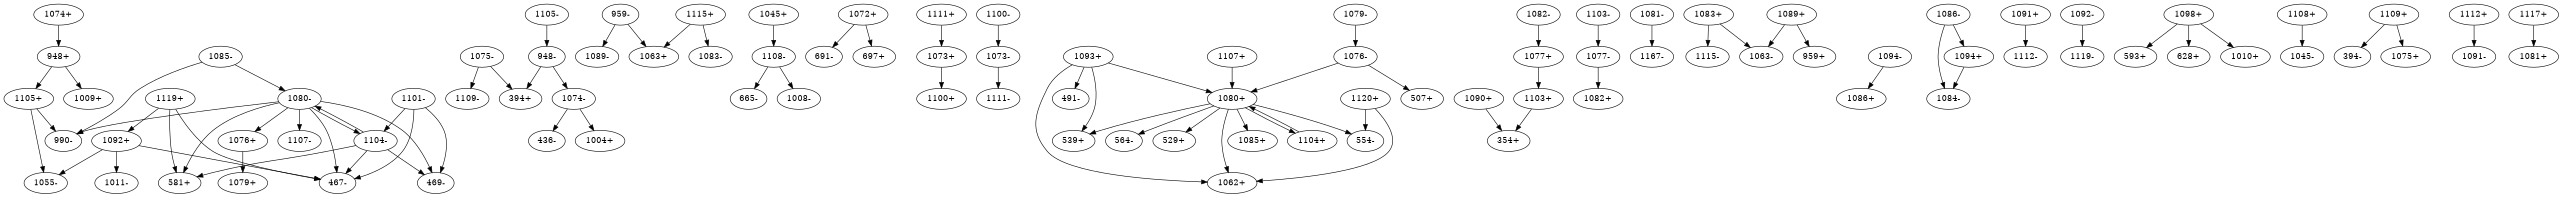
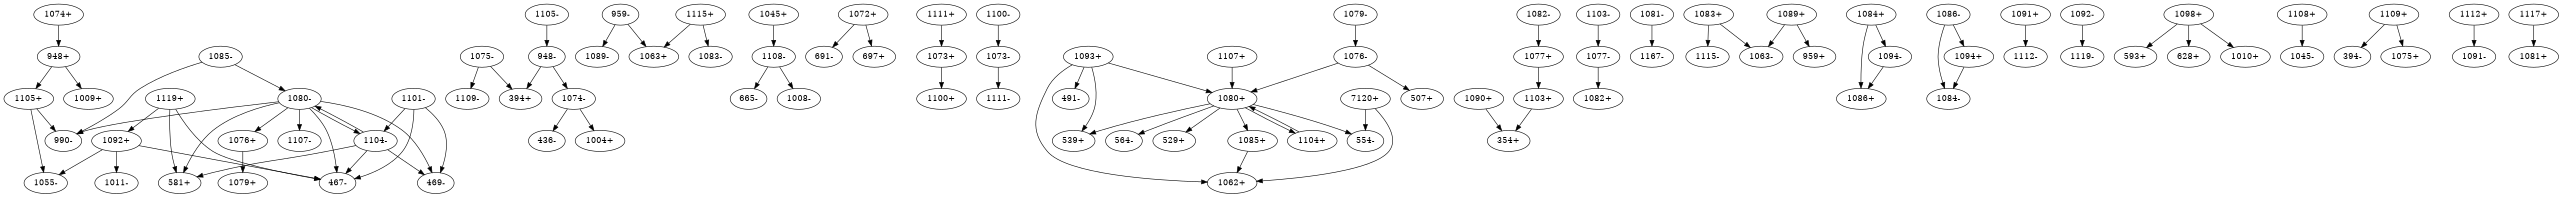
node "1084+": added
node "1120+": label "1120+" -> "7120+"
edge "1080+" -> "1062+": now "1085+" -> "1062+"
